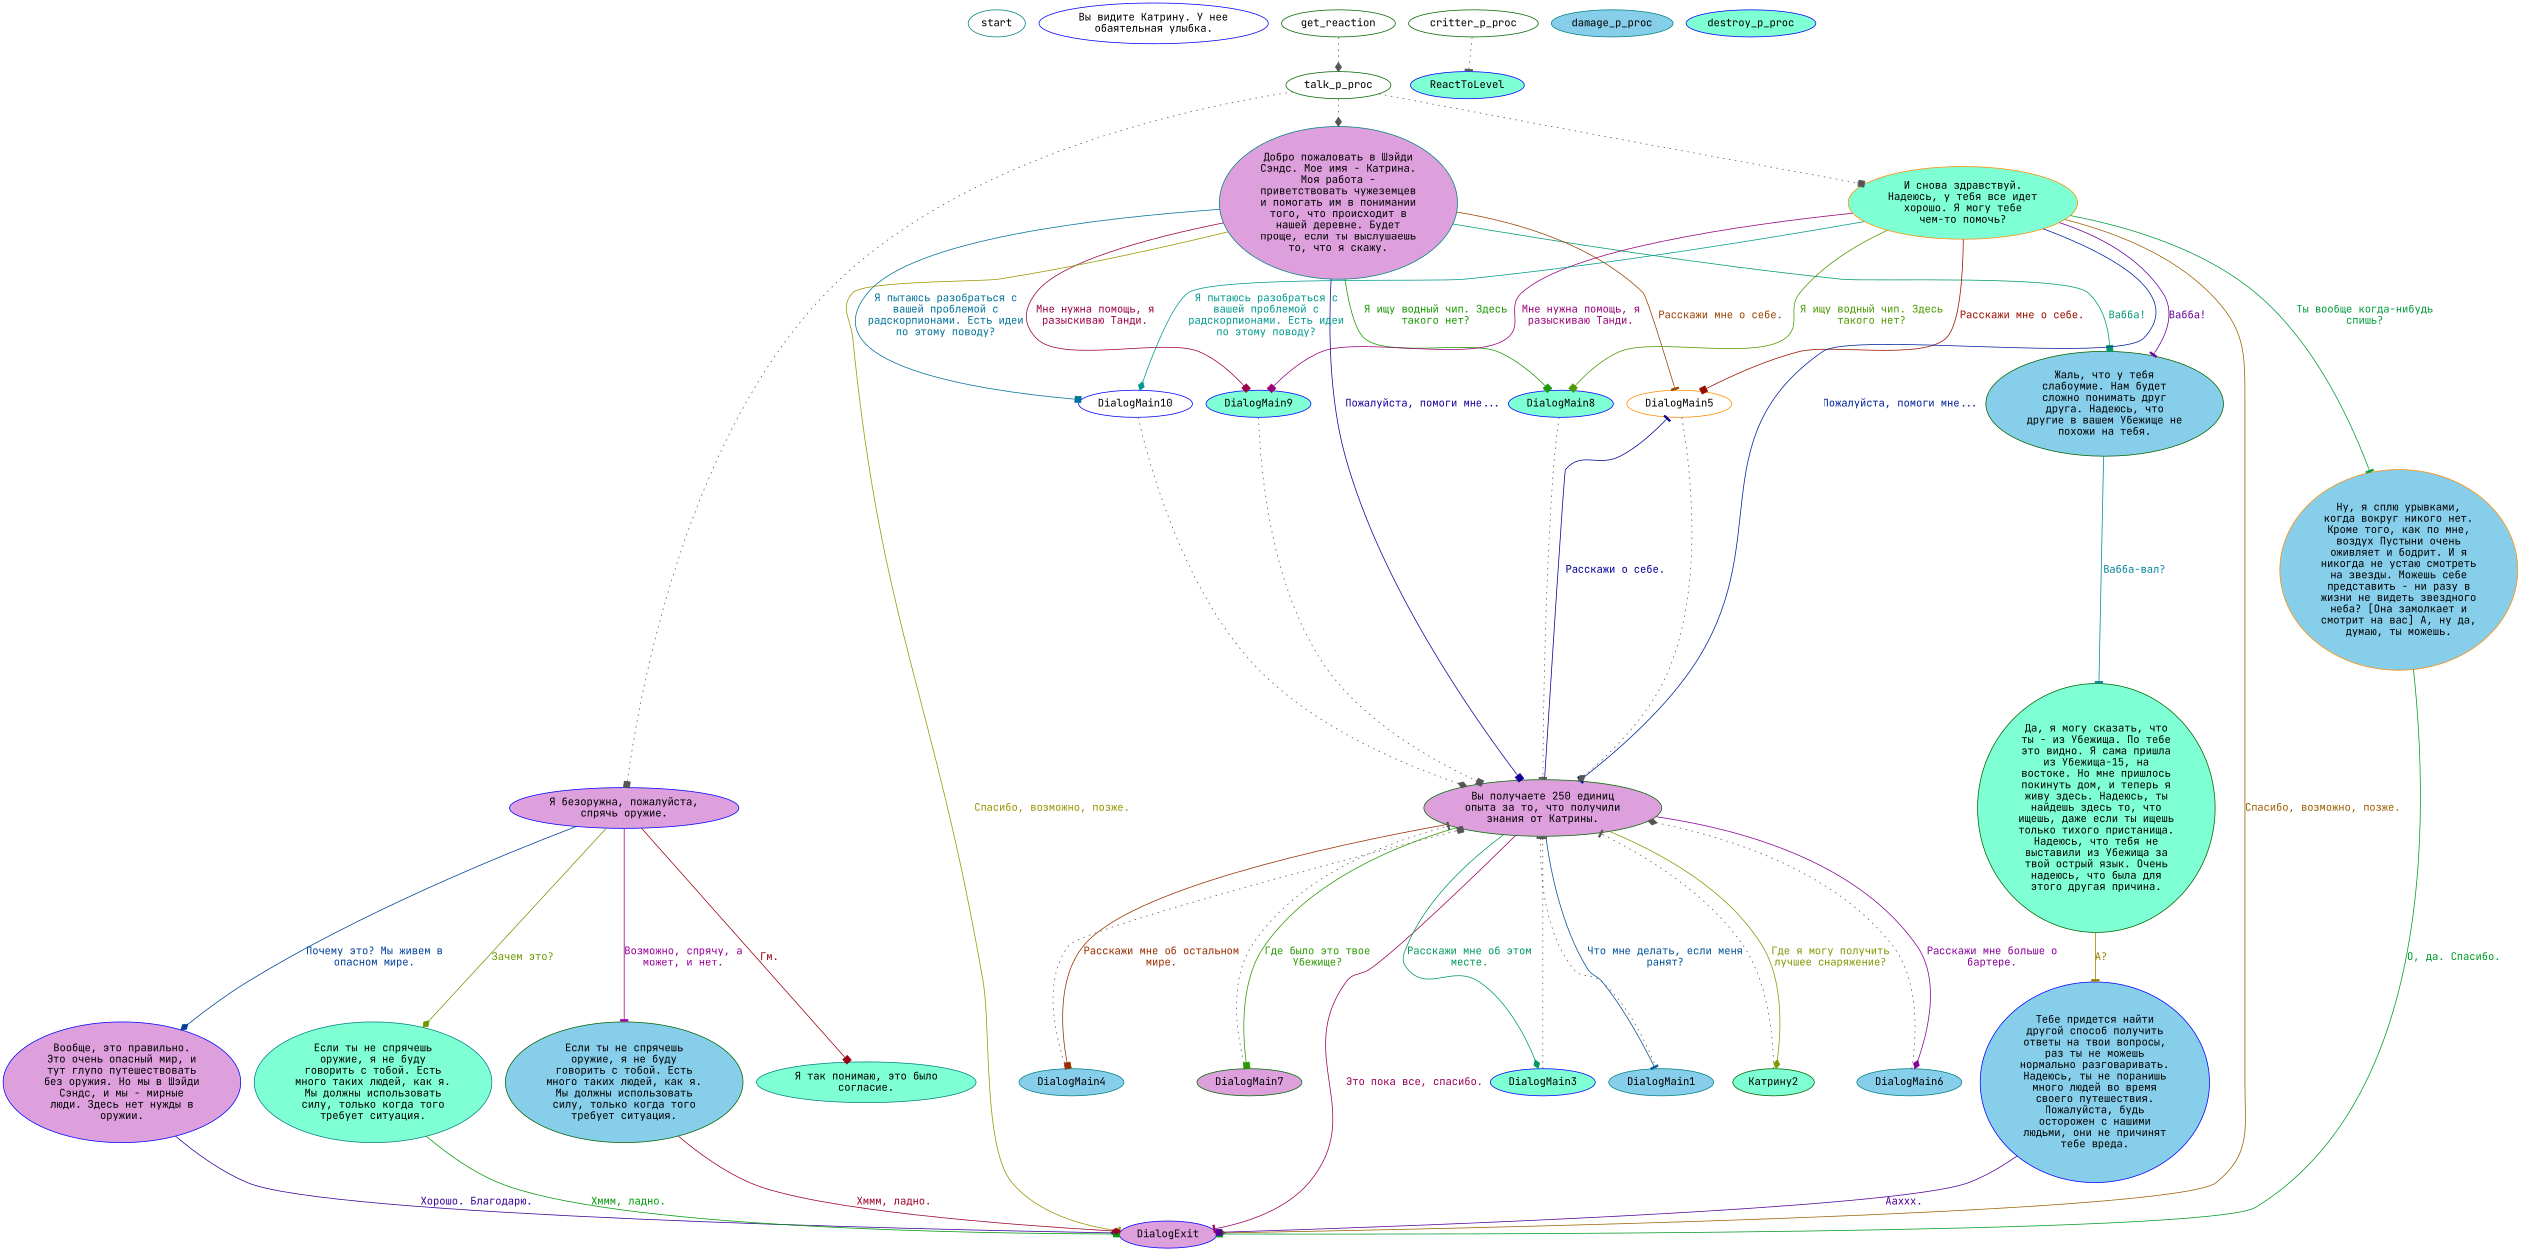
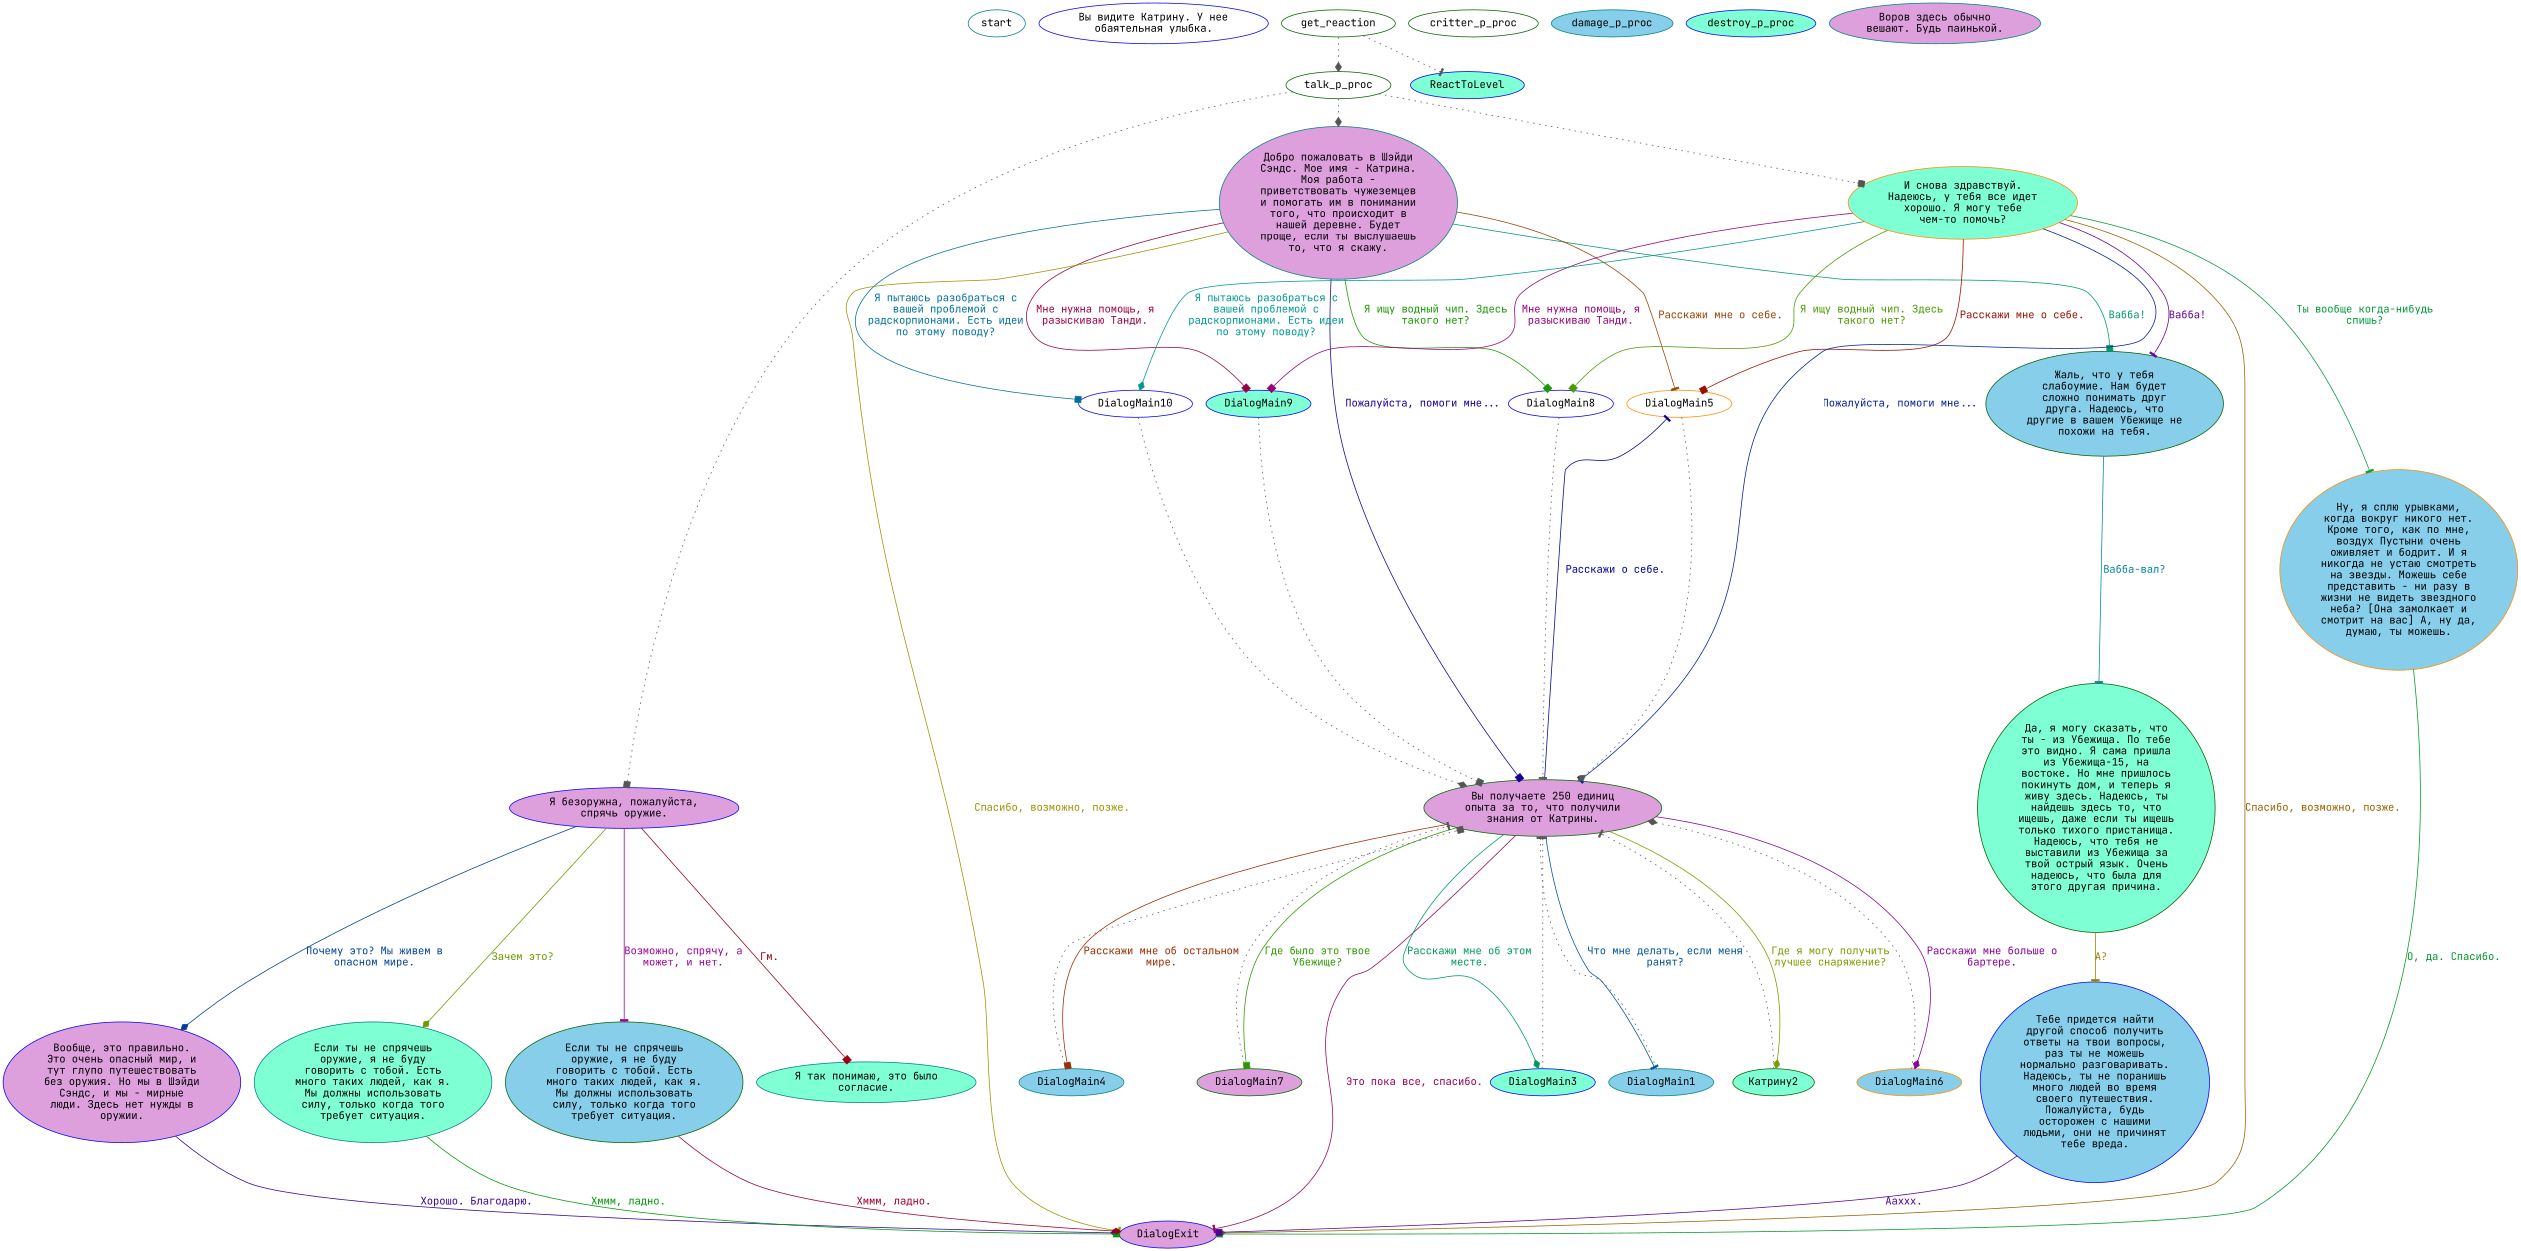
node "Воров здесь обычно вешают. Будь паинькой.": added
edge "critter_p_proc" -> "ReactToLevel": now "get_reaction" -> "ReactToLevel"
node "DialogMain8": fillcolor aquamarine -> white
node "DialogMain6": color teal -> darkorange
